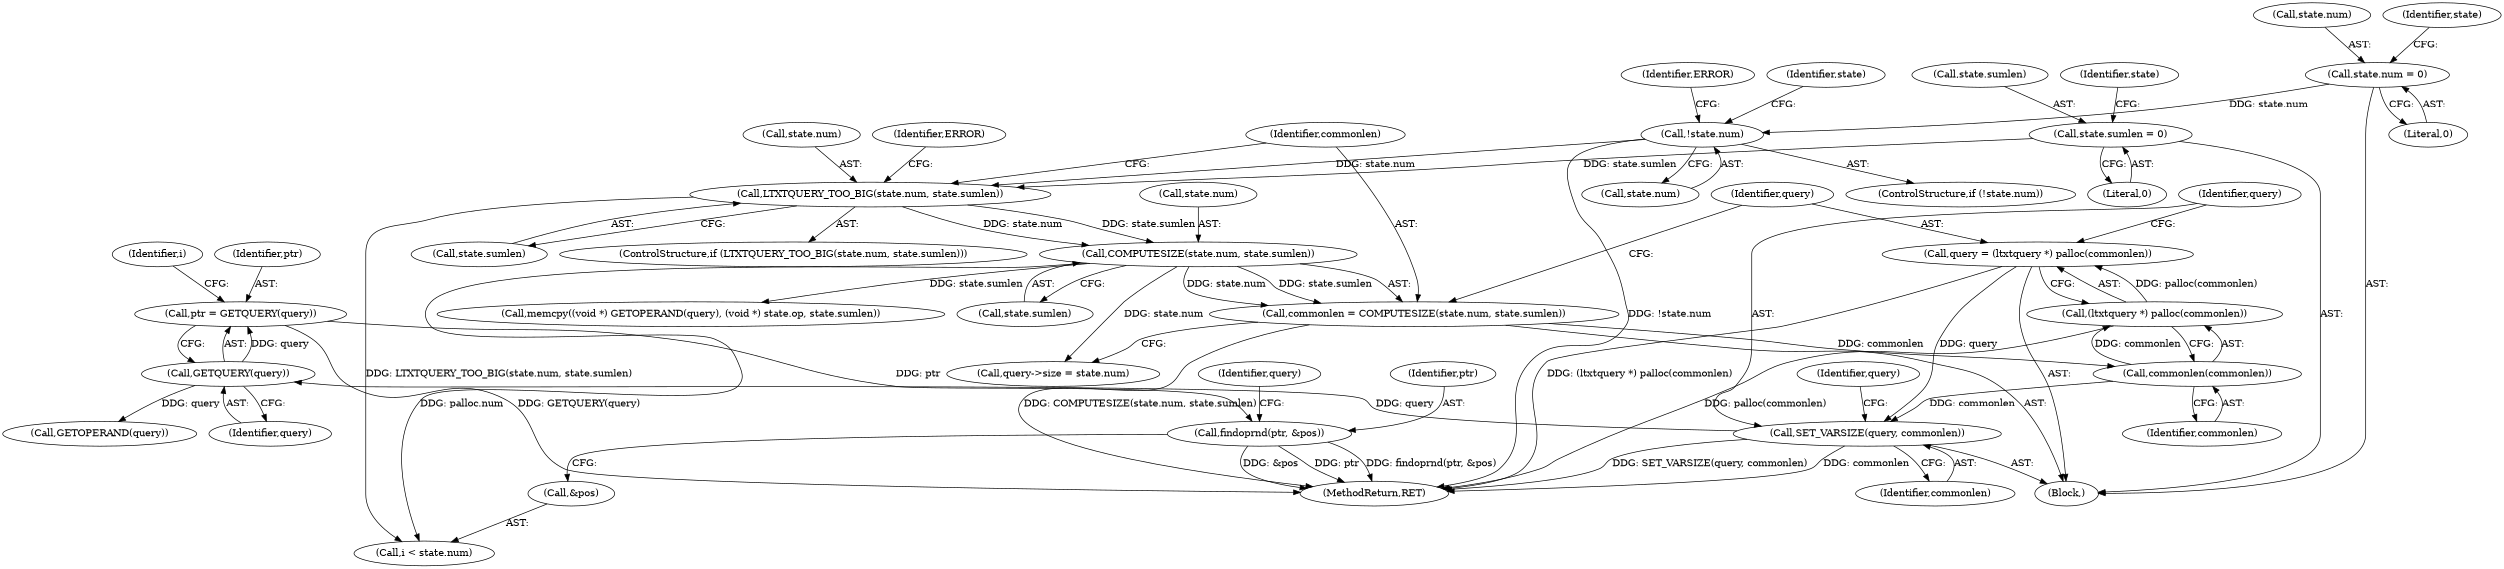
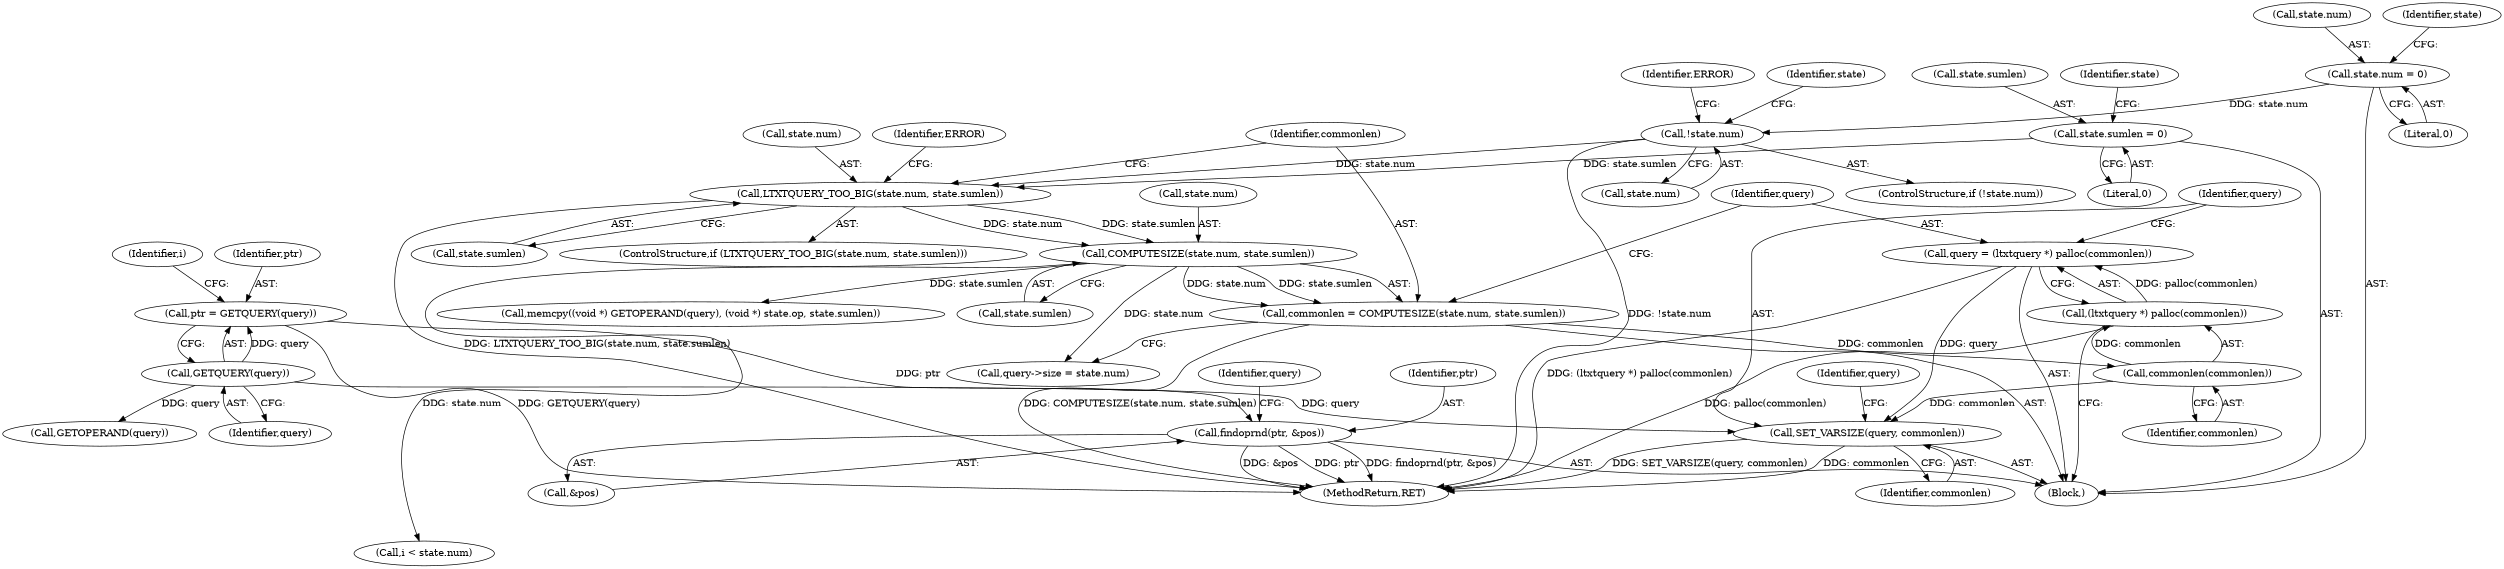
edge "(Call,LTXTQUERY_TOO_BIG(state.num, state.sumlen))" -> "(Call,i < state.num)": now "(Call,LTXTQUERY_TOO_BIG(state.num, state.sumlen))" -> "(MethodReturn,RET)"
edge "(Call,(ltxtquery *) palloc(commonlen))" -> "(Call,commonlen(commonlen))": now "(Call,(ltxtquery *) palloc(commonlen))" -> "(Block,)"
edge "(Call,SET_VARSIZE(query, commonlen))" -> "(Call,GETQUERY(query))": reversed
edge "(Call,COMPUTESIZE(state.num, state.sumlen))" -> "(Call,i < state.num)": label "DDG: palloc.num" -> "DDG: state.num"
edge "(Call,findoprnd(ptr, &pos))" -> "(Call,&pos)": label "CFG: " -> "AST: "
edge "(Call,findoprnd(ptr, &pos))" -> "(Block,)": added, label "AST:"
edge "(Call,&pos)" -> "(Call,i < state.num)": now "(Call,&pos)" -> "(Call,findoprnd(ptr, &pos))"
